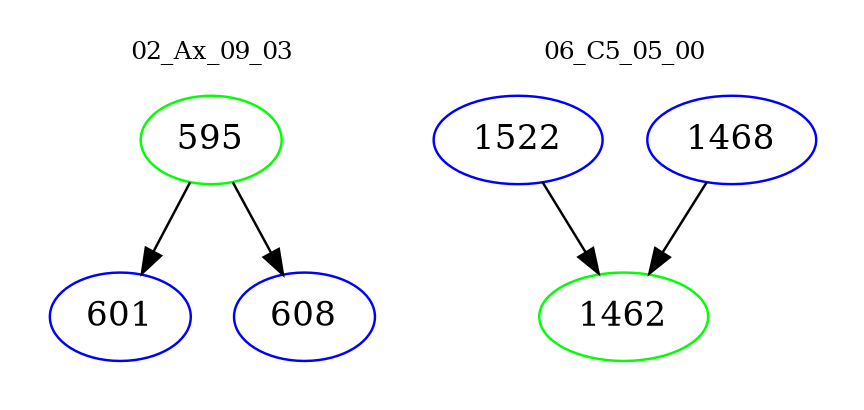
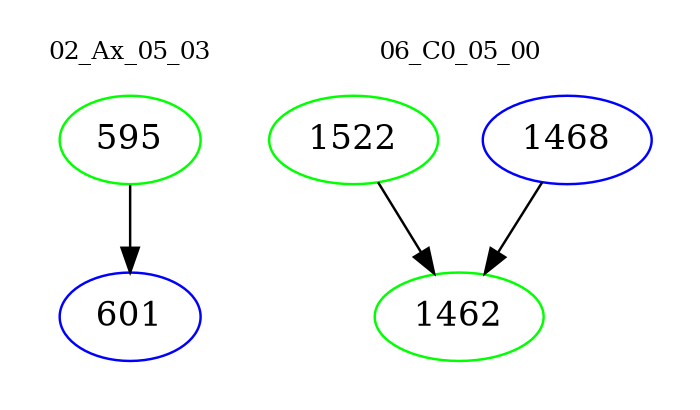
cluster "02_Ax_09_03": label "02_Ax_09_03" -> "02_Ax_05_03"
cluster "06_C5_05_00": label "06_C5_05_00" -> "06_C0_05_00"
node "1522": color blue -> green
node "608": removed
